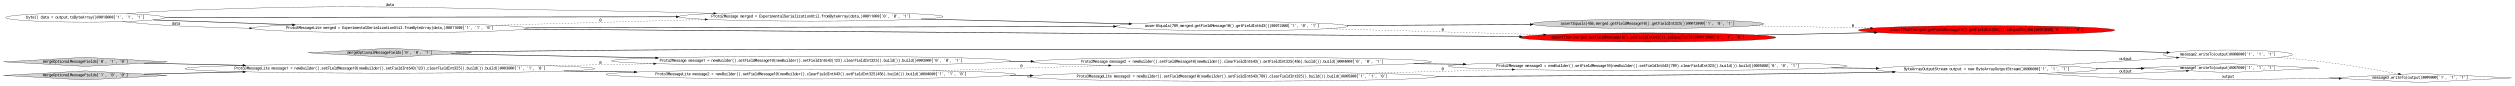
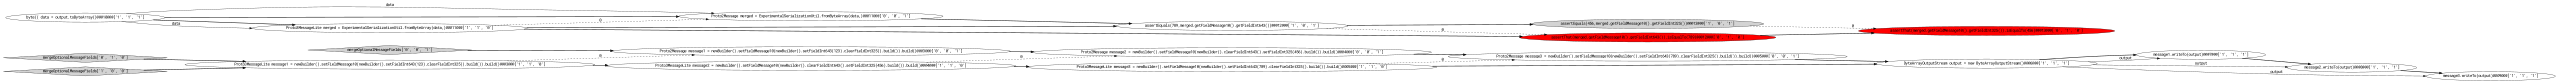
edge "mergeOptionalMessageFields['0', '0', '1']" -> "message2.writeTo(output)@@@8@@@['1', '1', '1']": now "message1.writeTo(output)@@@7@@@['1', '1', '1']" -> "message2.writeTo(output)@@@8@@@['1', '1', '1']"
edge "message2.writeTo(output)@@@8@@@['1', '1', '1']" -> "message3.writeTo(output)@@@9@@@['1', '1', '1']": style dashed -> bold
node "message1.writeTo(output)@@@7@@@['1', '1', '1']": shape diamond -> ellipse
node "message3.writeTo(output)@@@9@@@['1', '1', '1']": shape diamond -> ellipse
